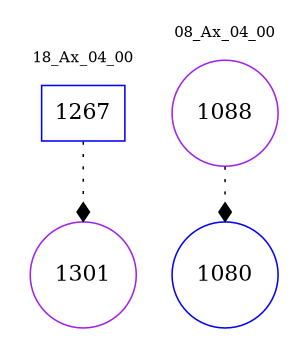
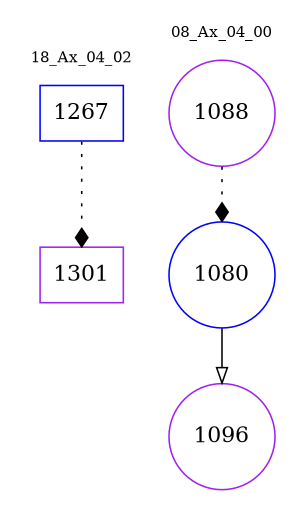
cluster "18_Ax_04_00": label "18_Ax_04_00" -> "18_Ax_04_02"
node "1301": shape circle -> box
node "1096": added
